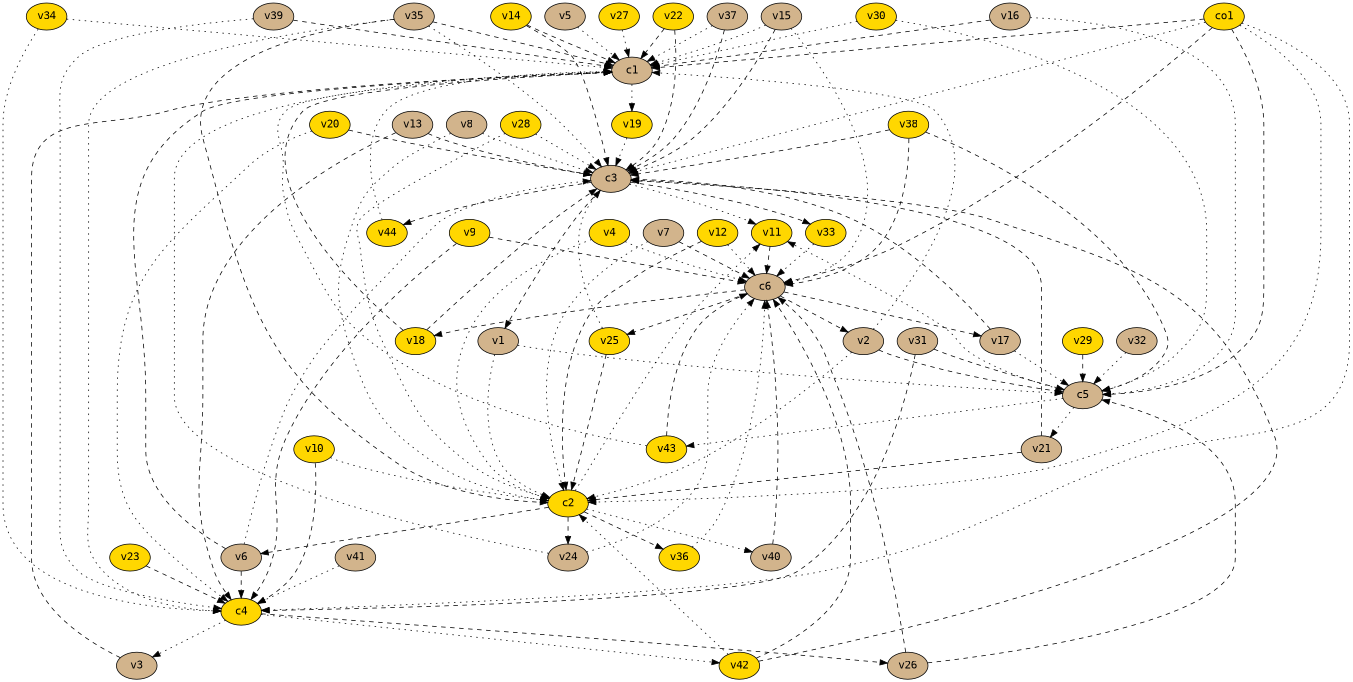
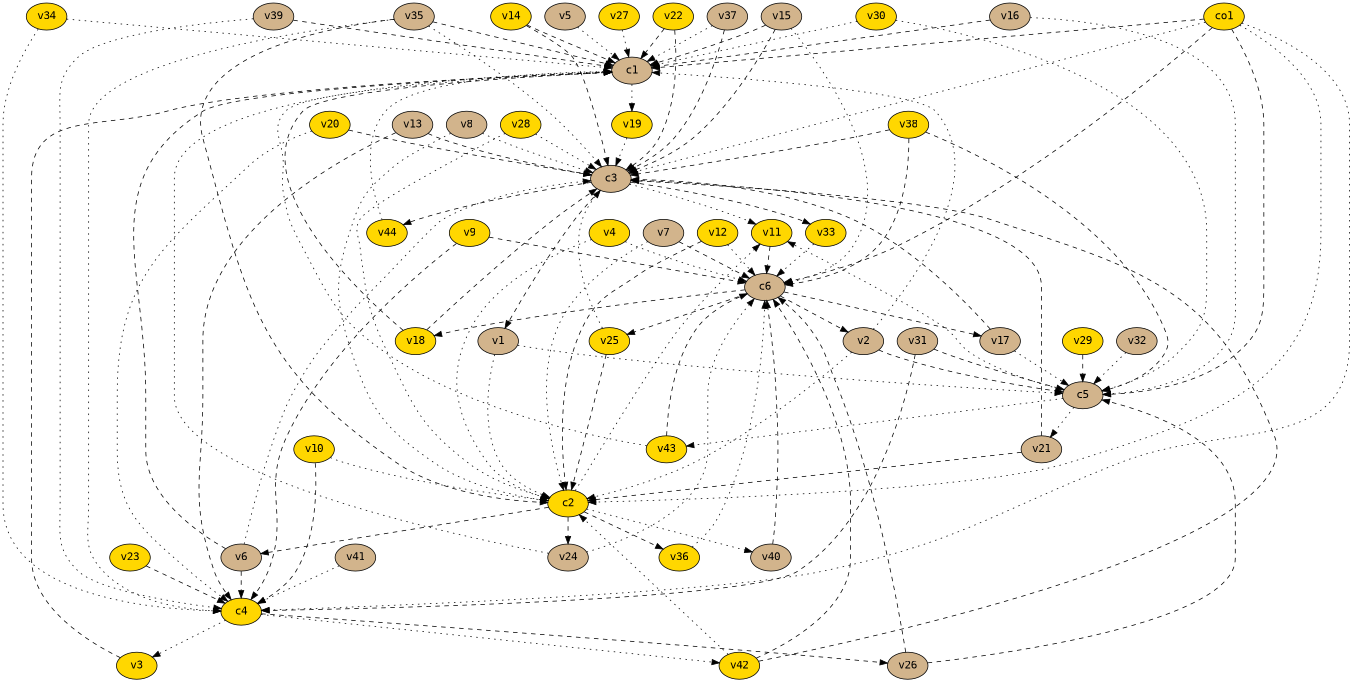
edge "v15" -> "c1": style dotted -> dashed
node "v3": fillcolor tan -> gold
